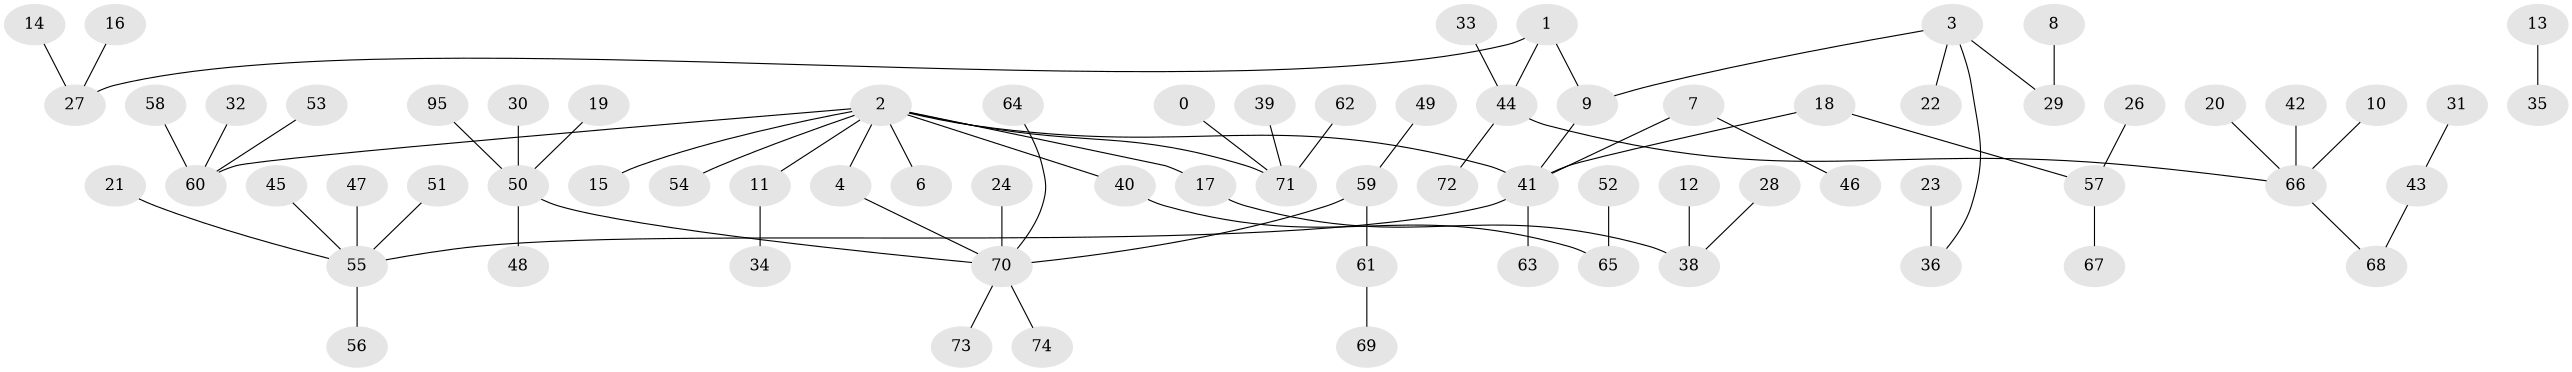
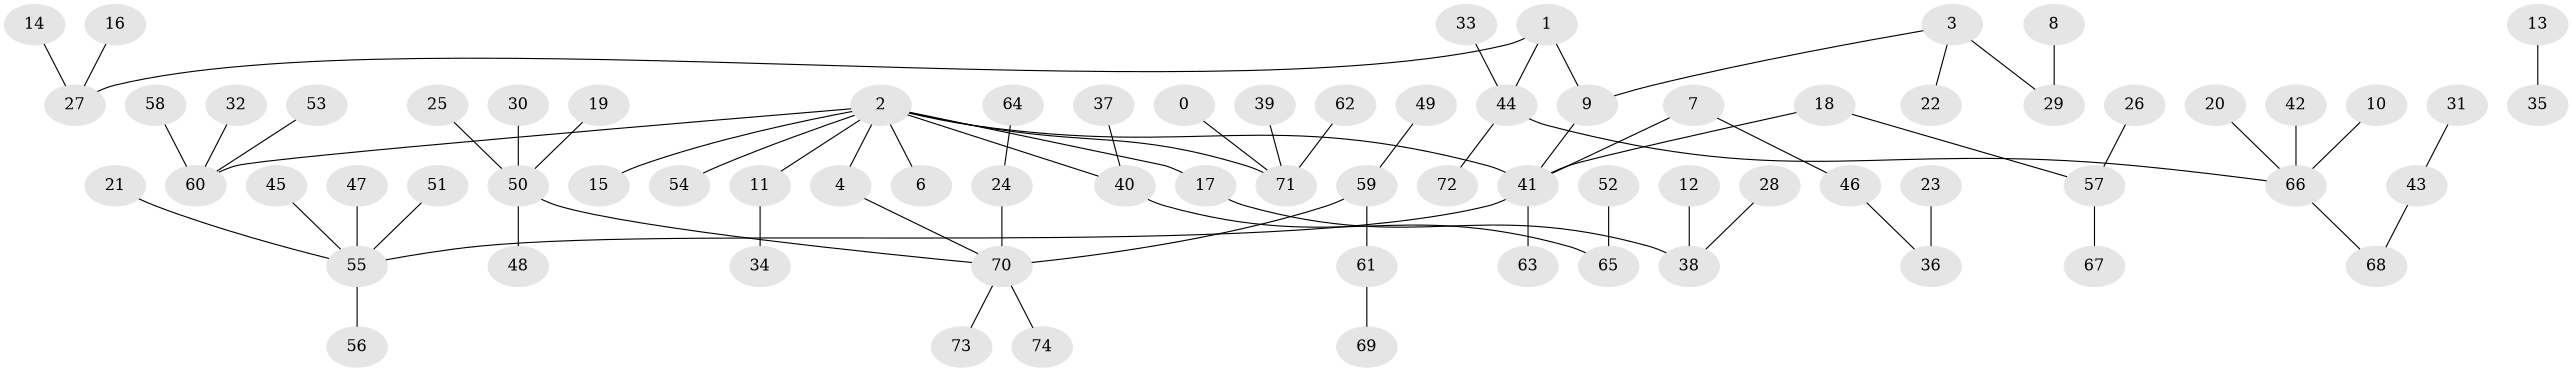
node "95": label "95" -> "25"
node "37": added
edge "3" -- "36": now "46" -- "36"
edge "64" -- "70": now "64" -- "24"
